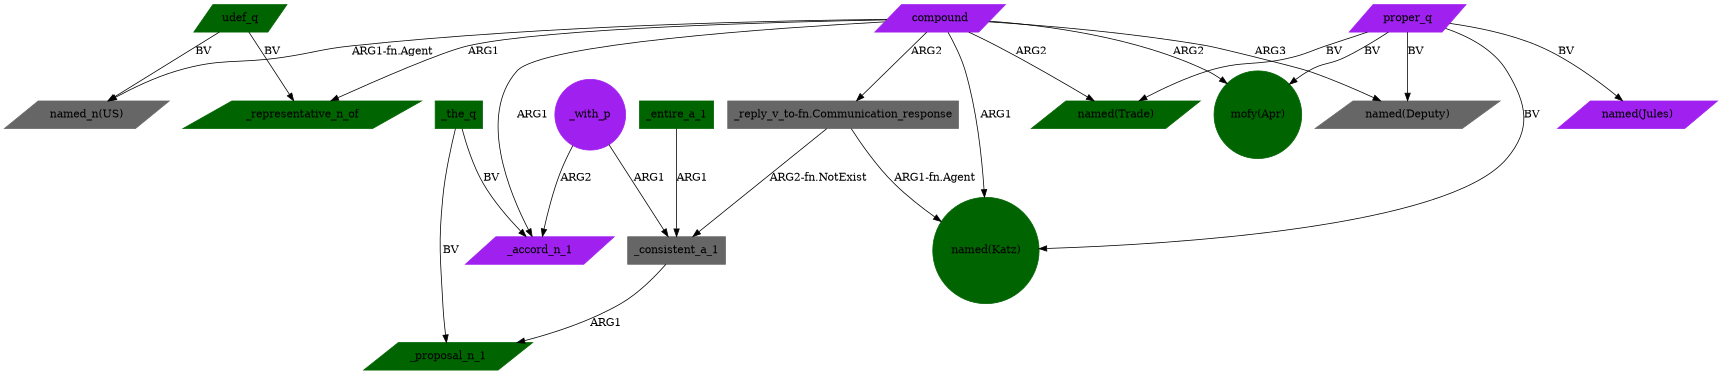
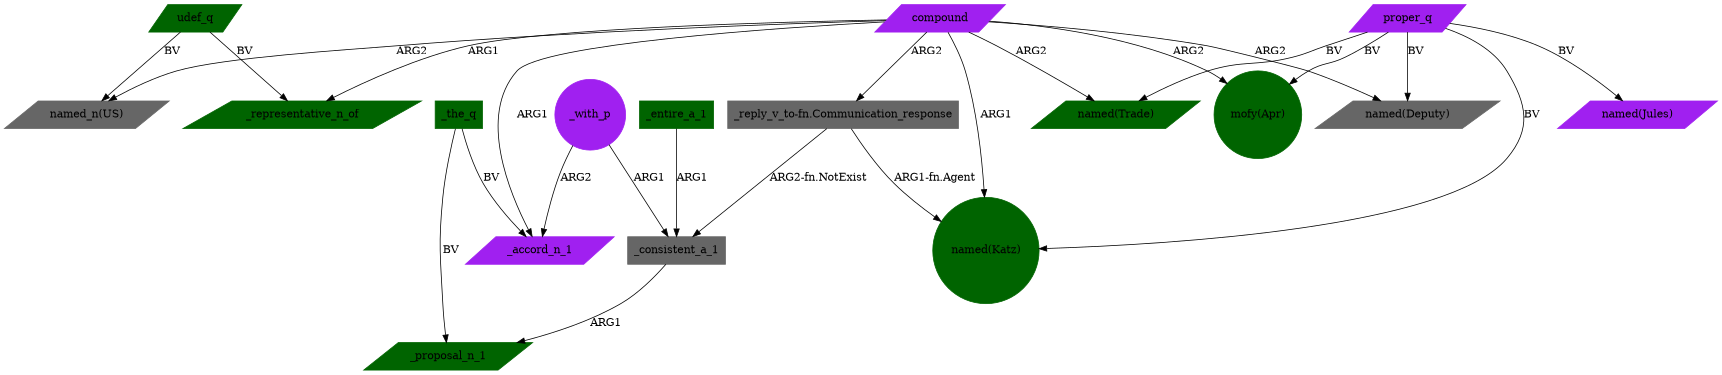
edge "compound" -> "named_n(US)": label "ARG1-fn.Agent" -> "ARG2"
edge "compound" -> "named(Deputy)": label "ARG3" -> "ARG2"
